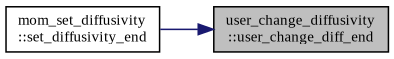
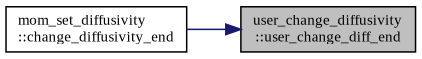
node "mom_set_diffusivity ::set_diffusivity_end": label "mom_set_diffusivity ::set_diffusivity_end" -> "mom_set_diffusivity ::change_diffusivity_end"
